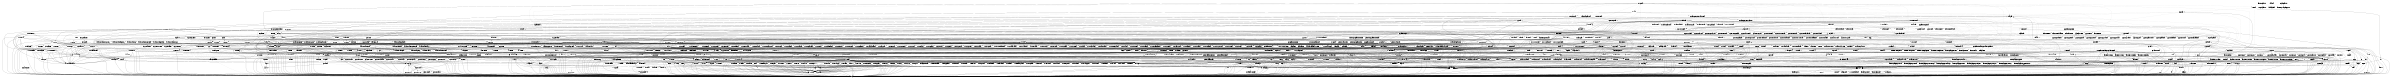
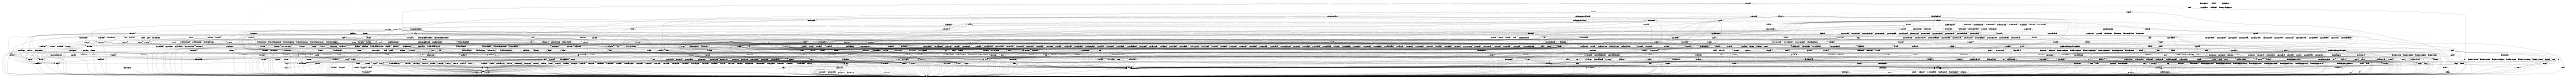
node "python_dbus_dev": label "python_dbus_dev" -> "python_dbus_libsystemd"
node "libkmod_dev": added
node "ssh1": label "ssh1" -> "libopkg1"
